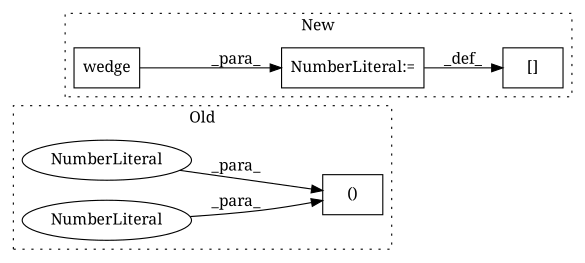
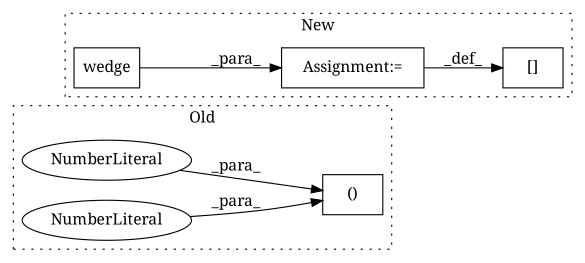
node "NumberLiteral:=": label "NumberLiteral:=" -> "Assignment:="
